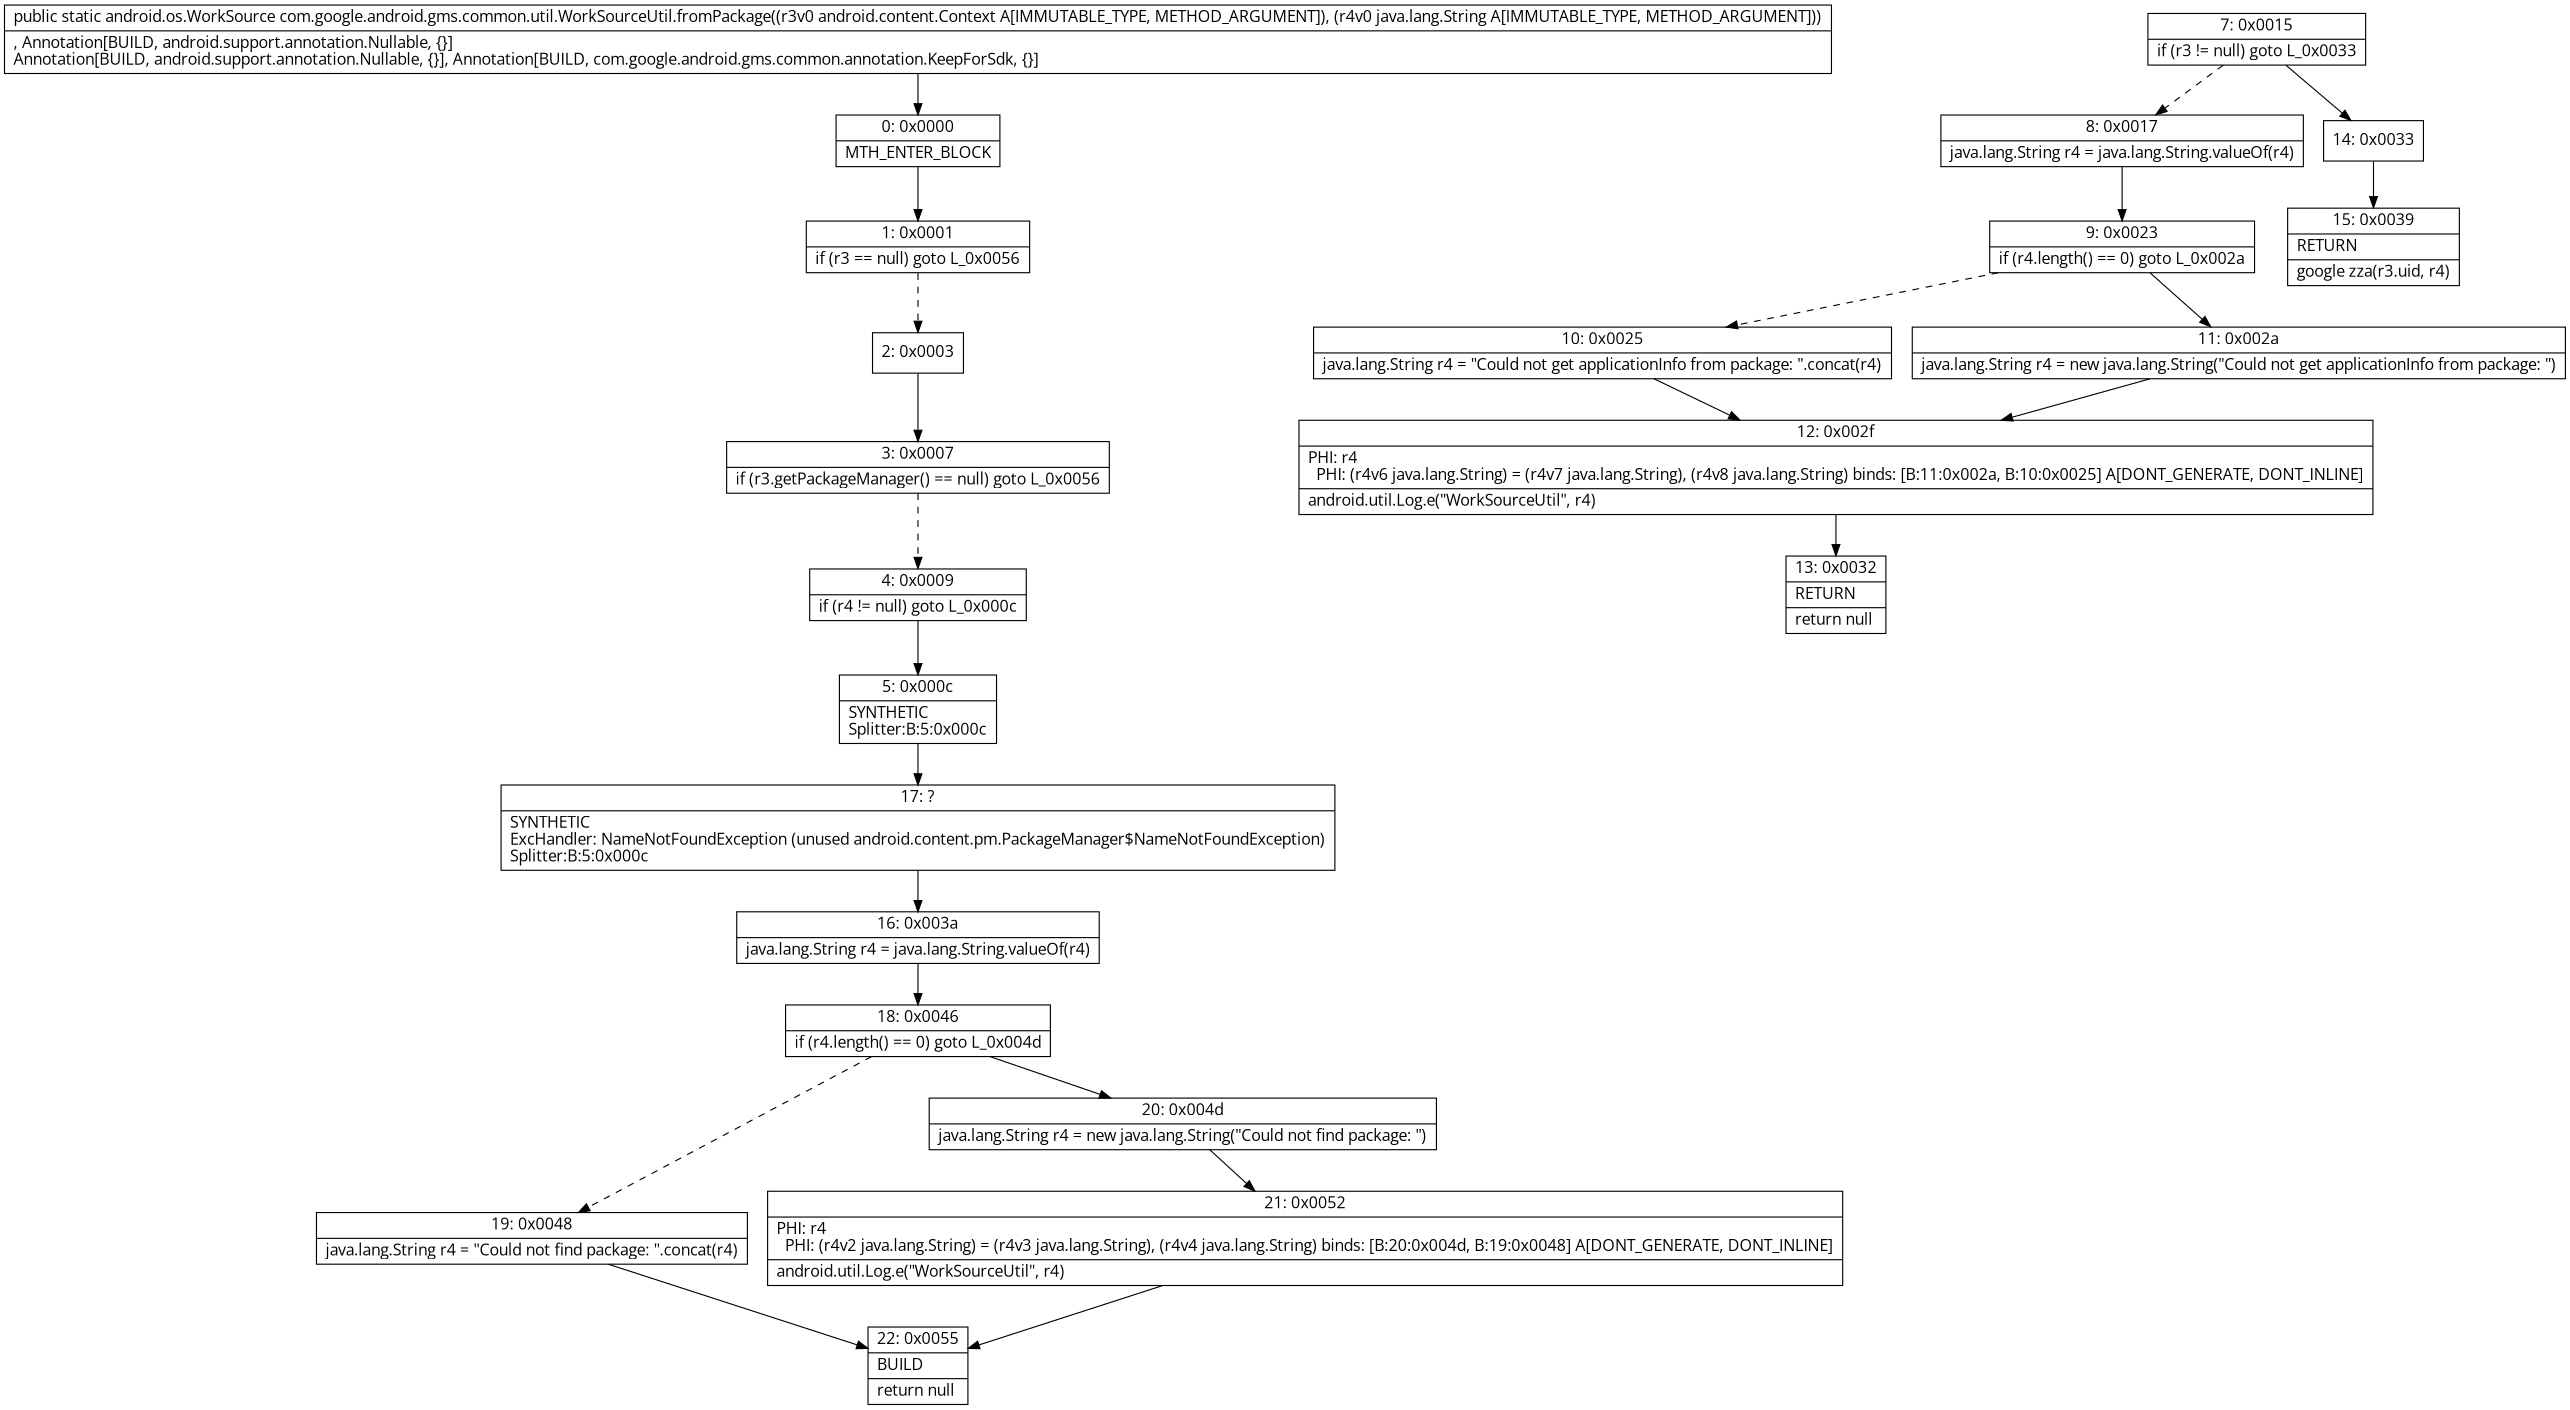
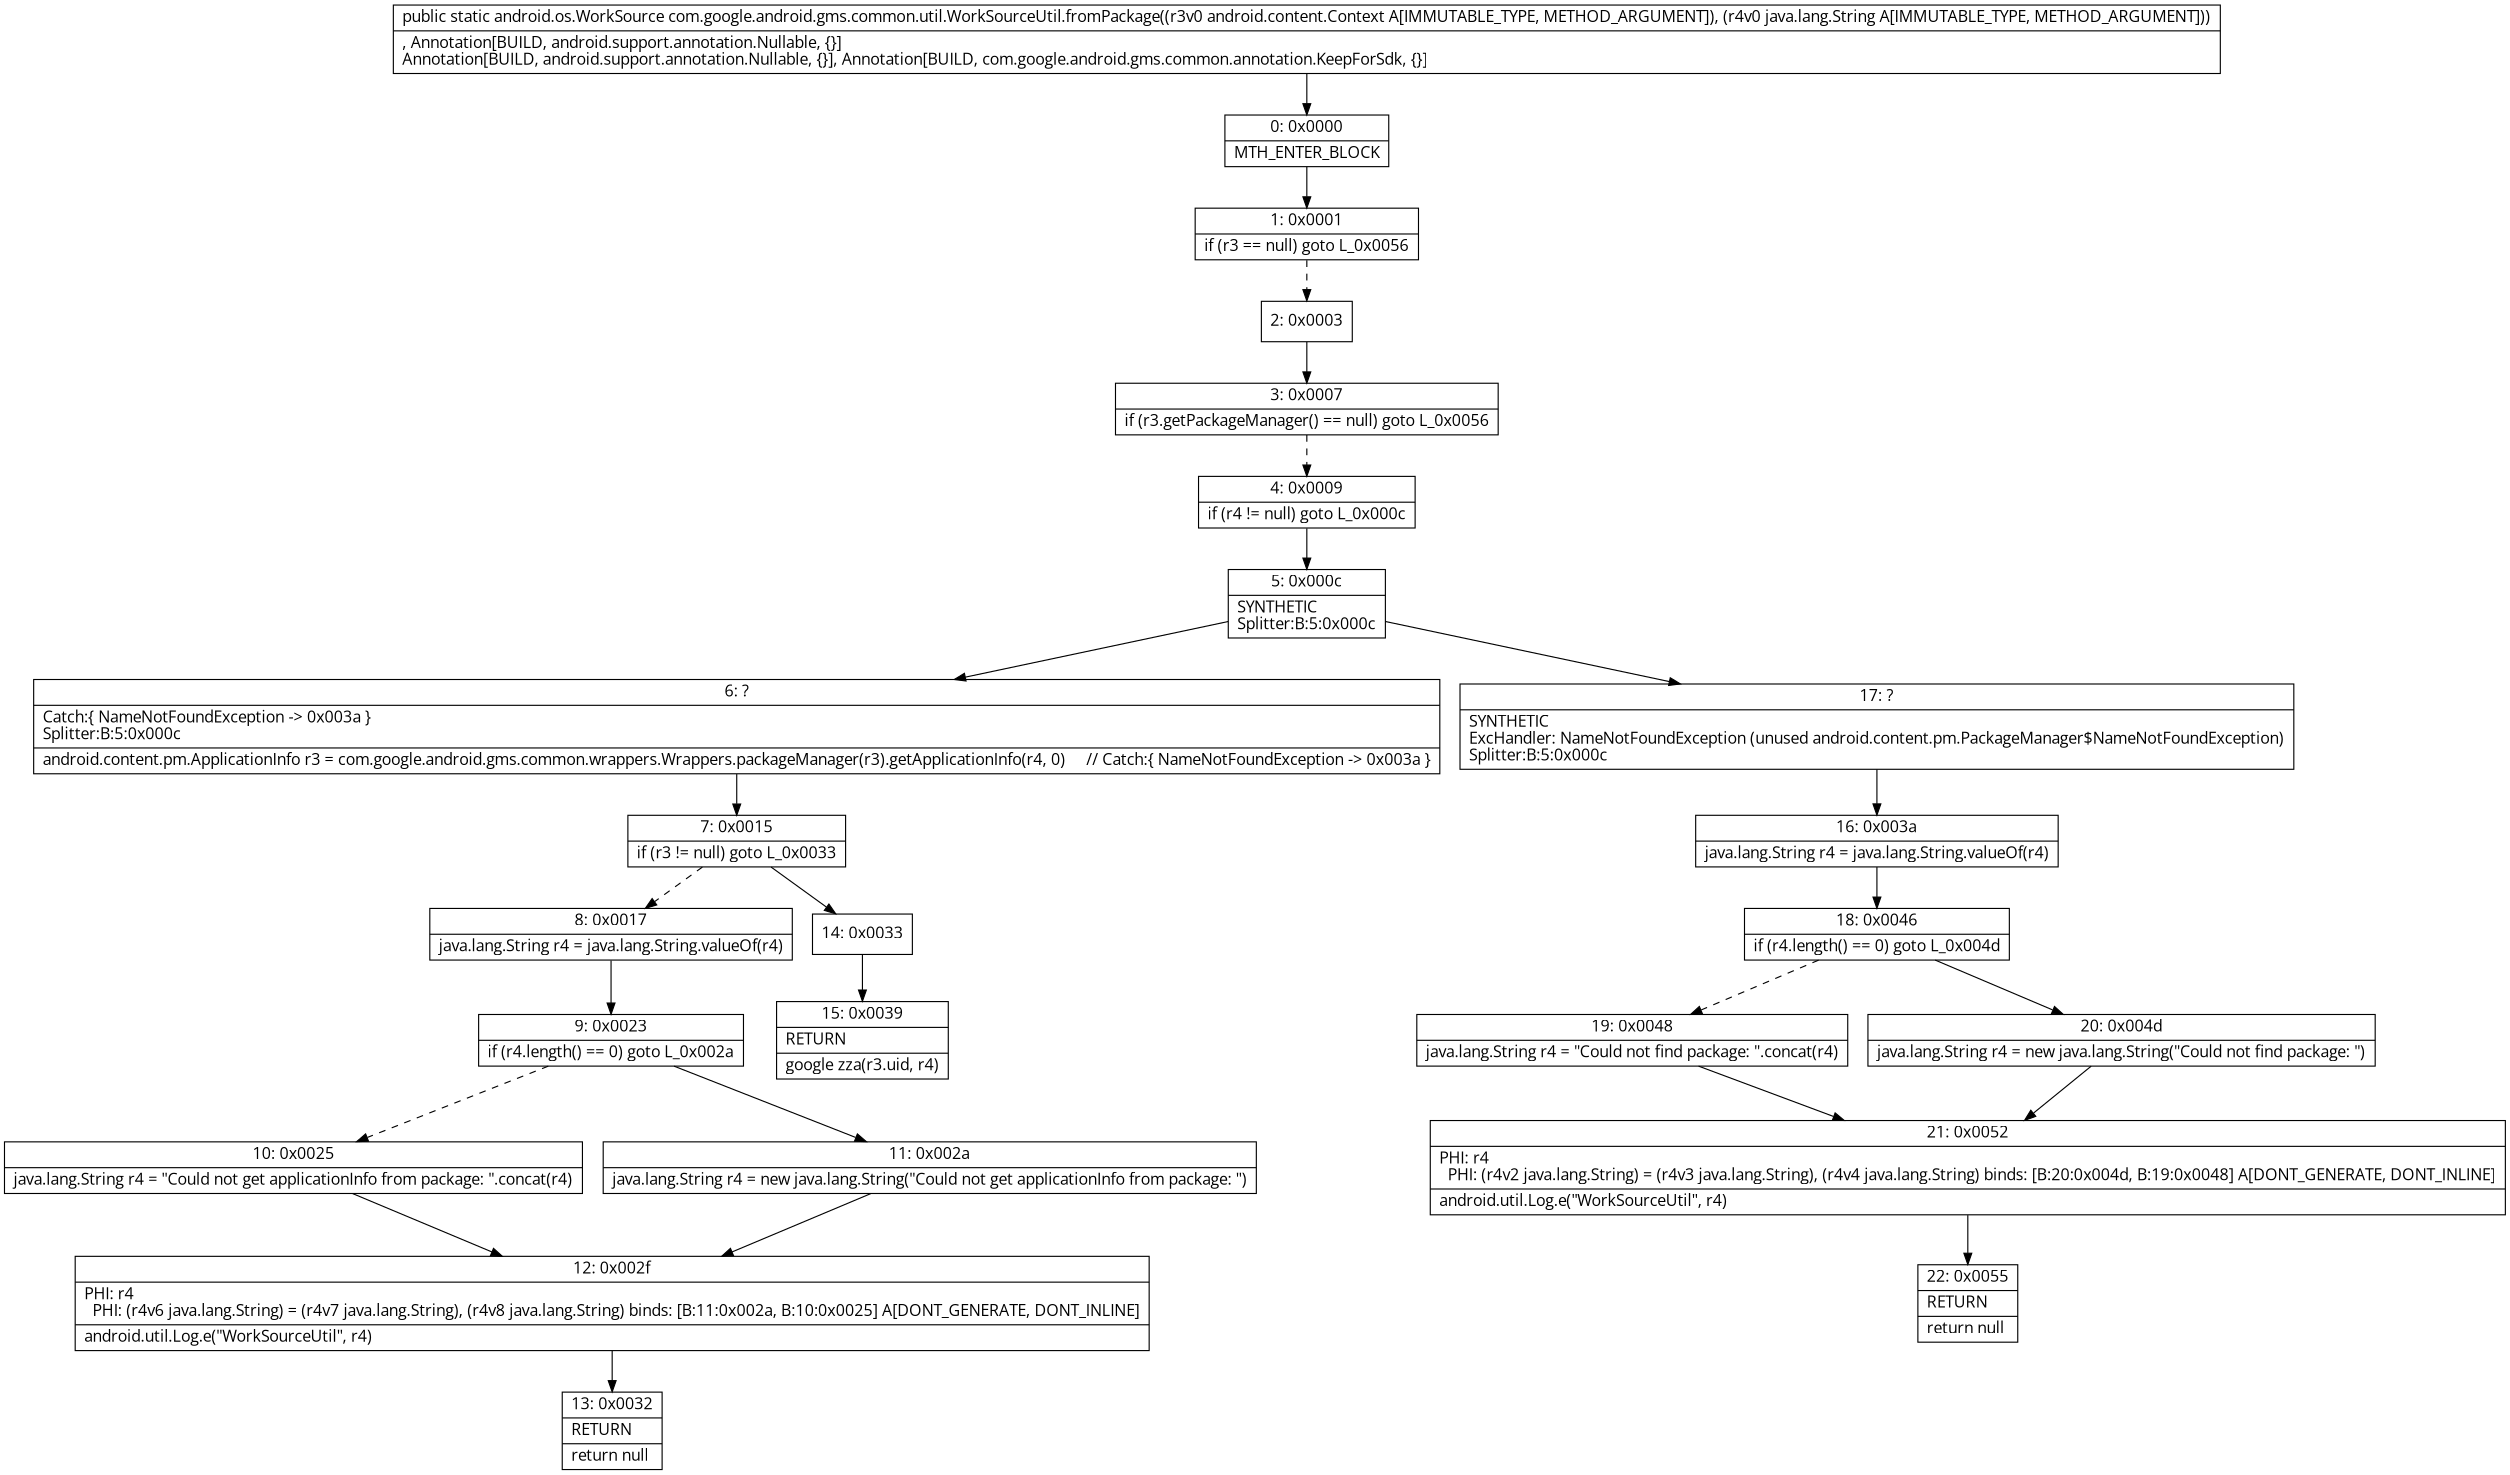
node "6: ?": added
edge "19: 0x0048" -> "22: 0x0055": now "19: 0x0048" -> "21: 0x0052"
node "22: 0x0055": text "BUILD" -> "RETURN"
